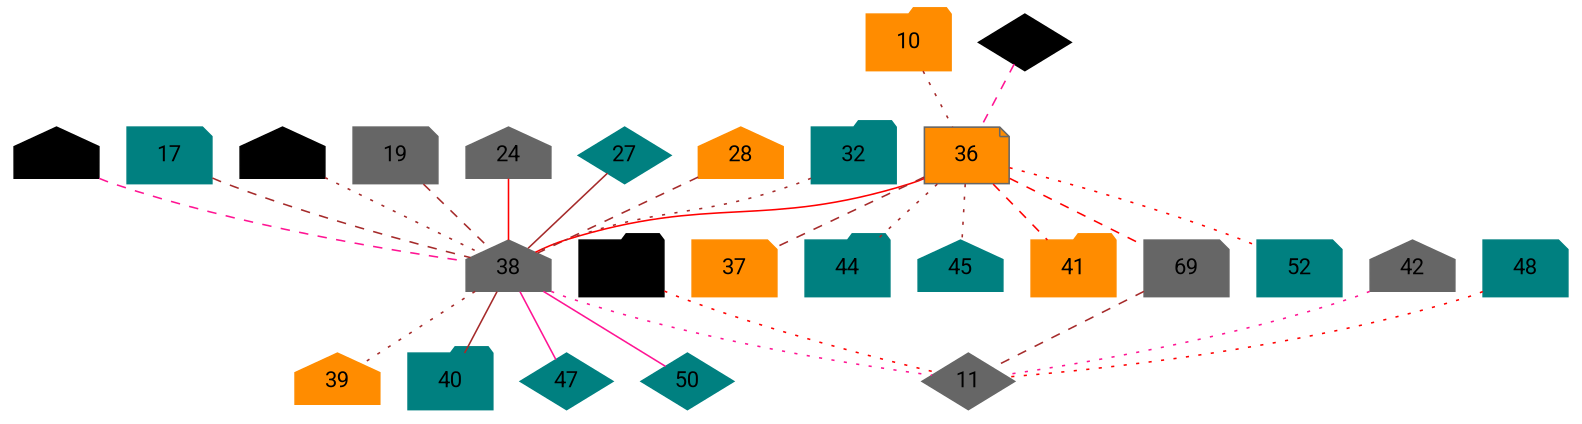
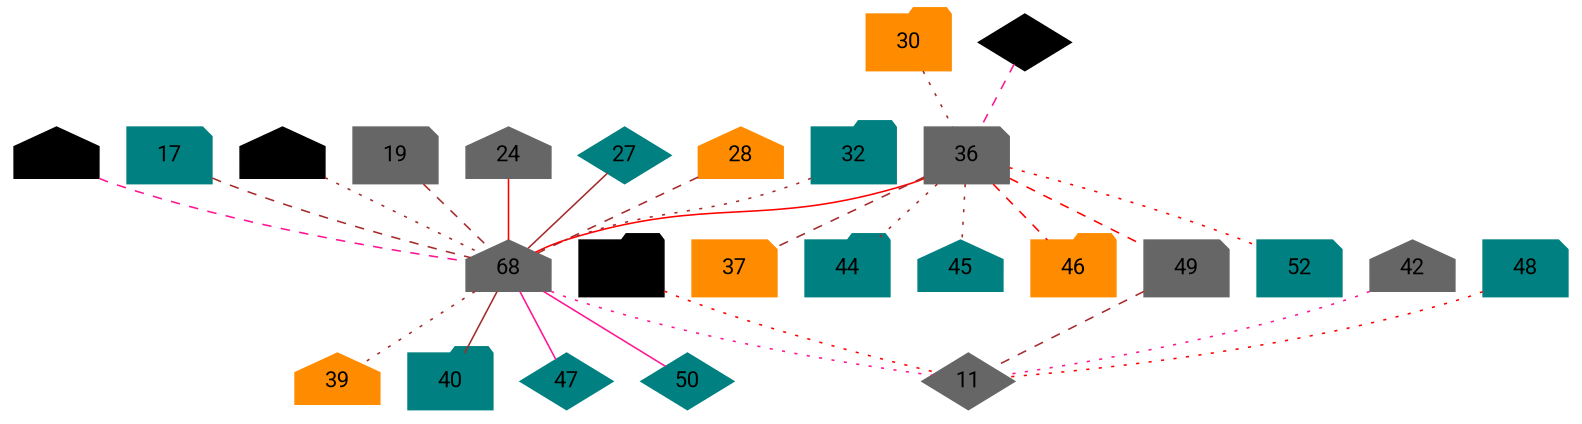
node "10": label "10" -> "30"
node "36": fillcolor darkorange -> gray40
node "38": label "38" -> "68"
node "41": label "41" -> "46"
node "69": label "69" -> "49"
